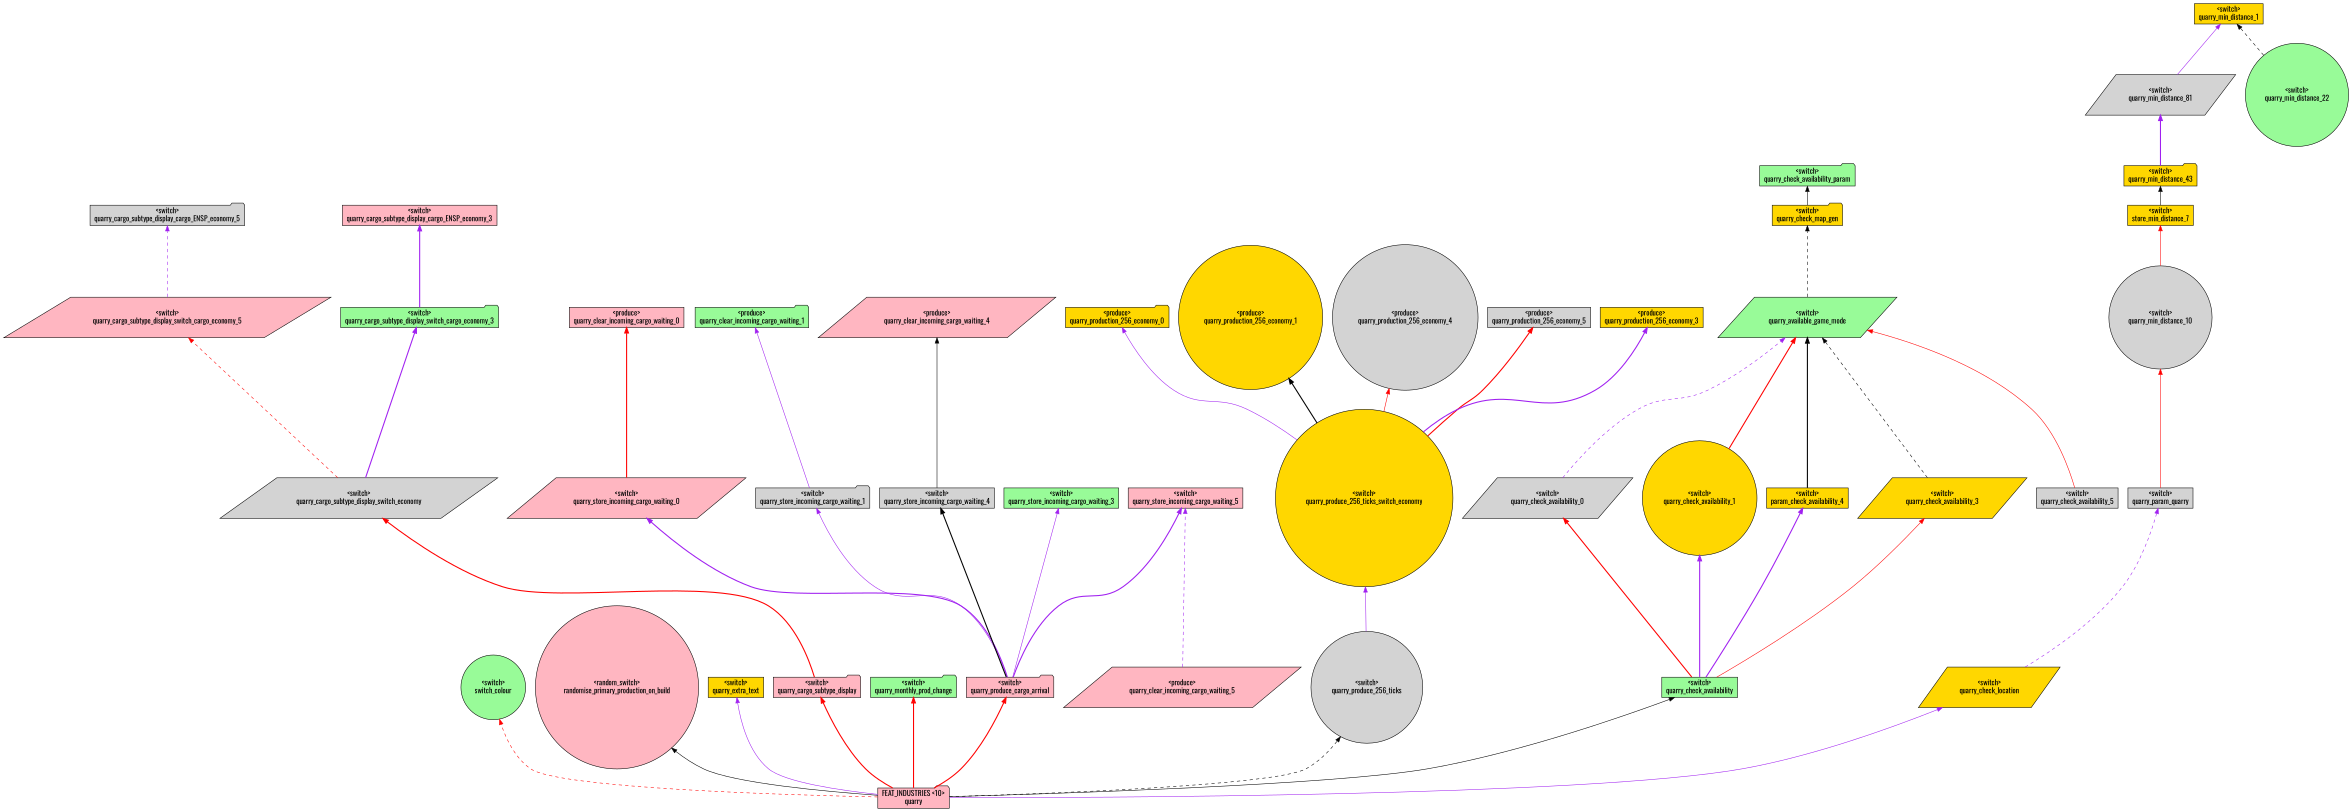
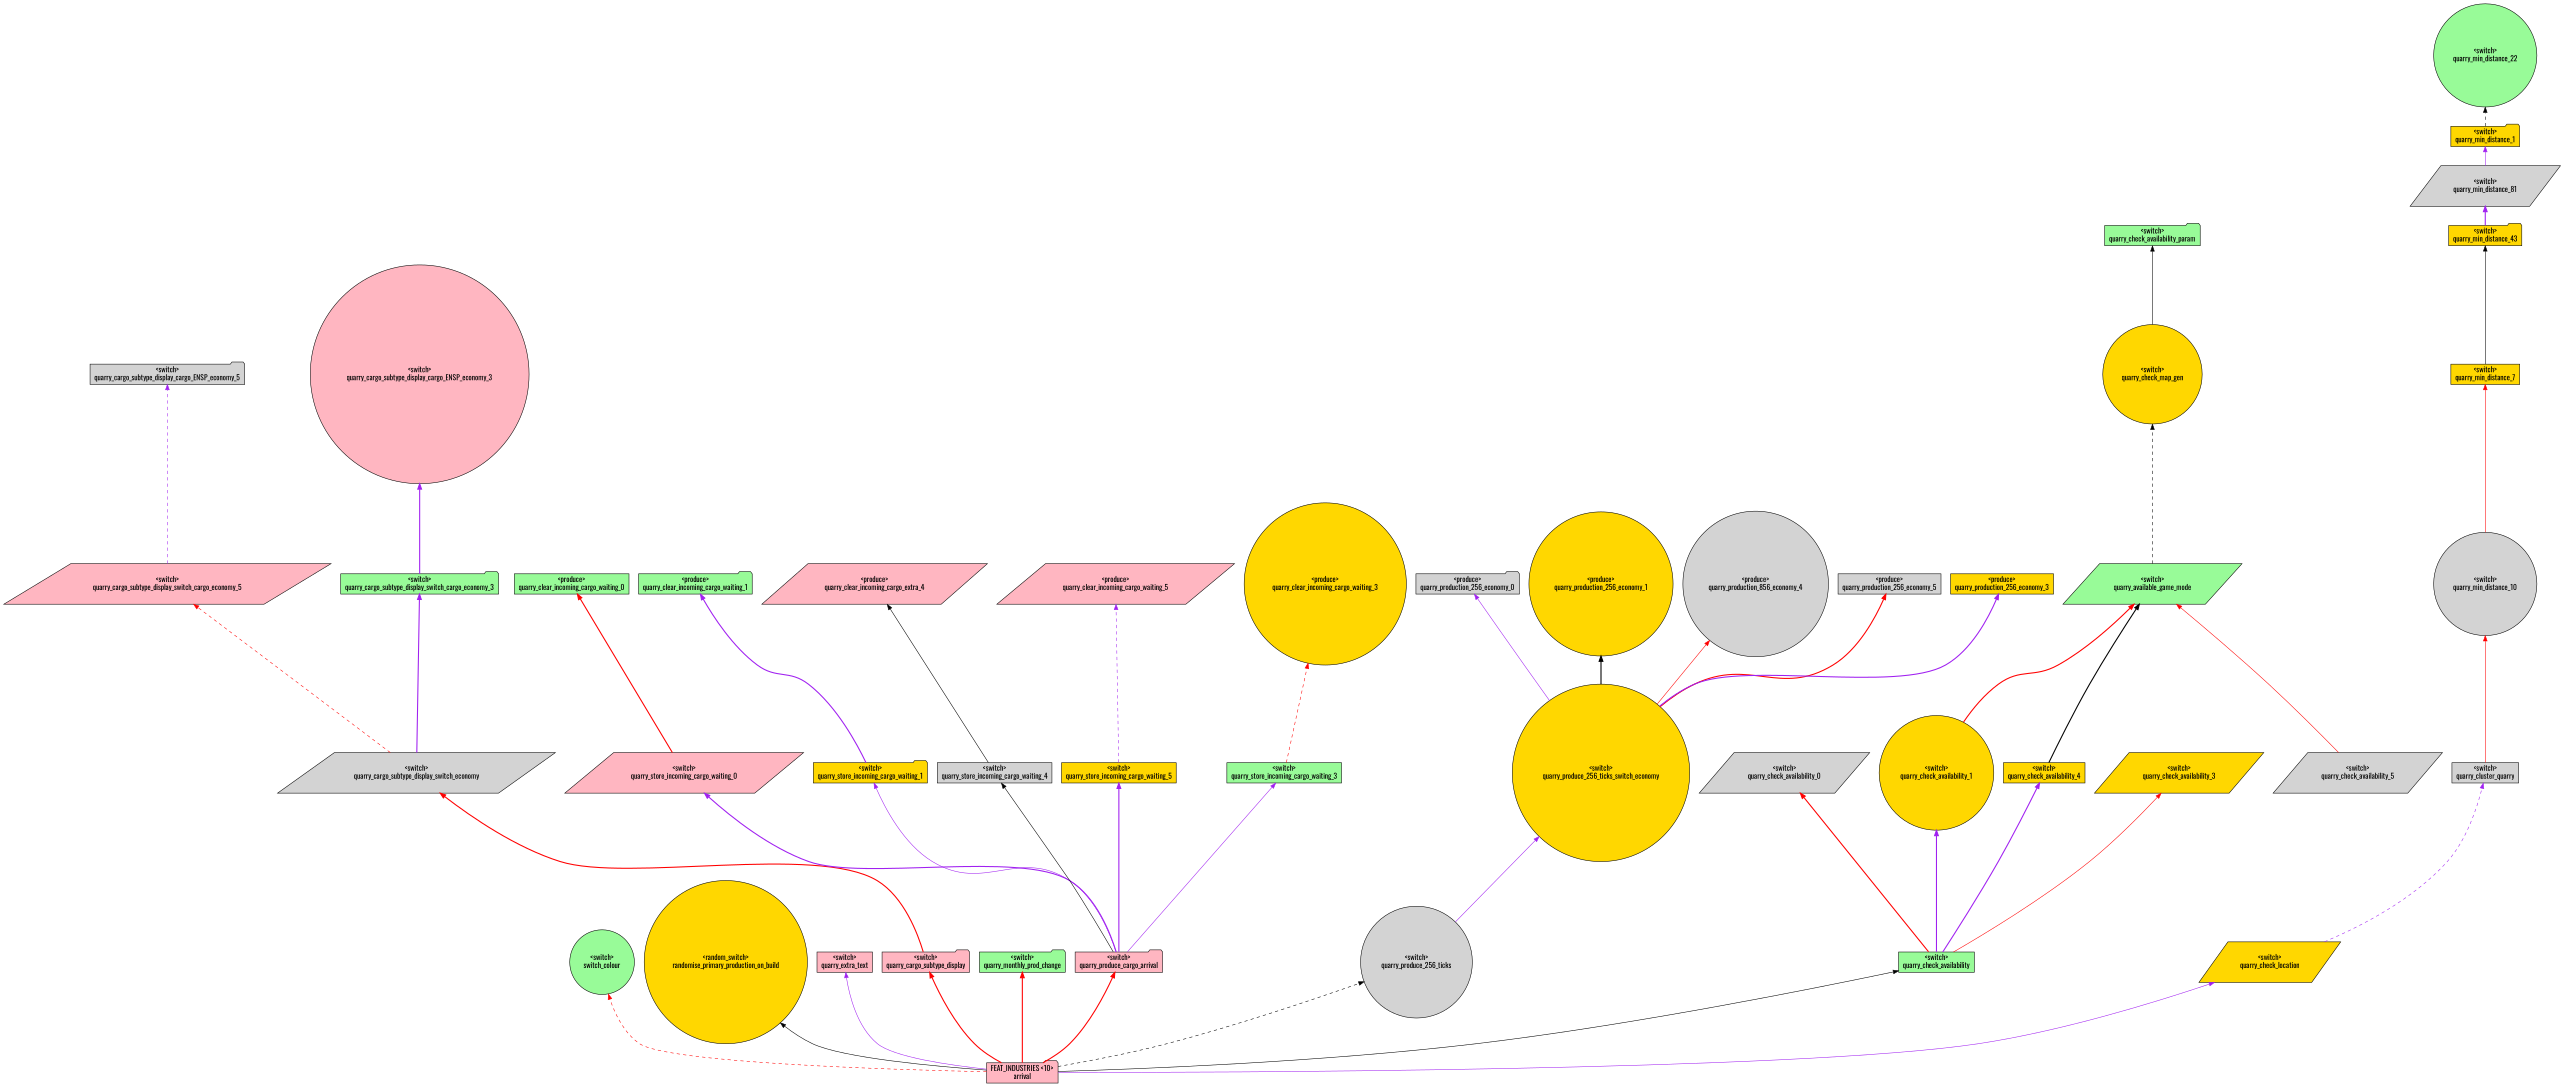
node "<switch> quarry_min_distance_1": shape box -> folder
edge "<switch> quarry_min_distance_22" -> "<switch> quarry_min_distance_1": reversed
node "<switch> quarry_cargo_subtype_display_cargo_ENSP_economy_3": shape box -> circle
node "<switch> quarry_check_map_gen": shape folder -> circle
node "<switch> store_min_distance_7": label "<switch> store_min_distance_7" -> "<switch> quarry_min_distance_7"
node "<produce> quarry_clear_incoming_cargo_waiting_0": fillcolor lightpink -> palegreen
node "<produce> quarry_clear_incoming_cargo_waiting_4": label "<produce> quarry_clear_incoming_cargo_waiting_4" -> "<produce> quarry_clear_incoming_cargo_extra_4"
node "<produce> quarry_production_256_economy_0": fillcolor gold -> lightgrey
node "<produce> quarry_production_256_economy_4": label "<produce> quarry_production_256_economy_4" -> "<produce> quarry_production_856_economy_4"
edge "<switch> quarry_check_availability_0" -> "<switch> quarry_available_game_mode": removed
edge "<switch> quarry_store_incoming_cargo_waiting_1" -> "<produce> quarry_clear_incoming_cargo_waiting_1": style solid -> bold
edge "<switch> quarry_check_availability_3" -> "<switch> quarry_available_game_mode": removed
node "<switch> quarry_store_incoming_cargo_waiting_1": fillcolor lightgrey -> gold
node "<switch> quarry_store_incoming_cargo_waiting_5": fillcolor lightpink -> gold
node "<switch> param_check_availability_4": label "<switch> param_check_availability_4" -> "<switch> quarry_check_availability_4"
node "<switch> quarry_check_availability_5": shape box -> parallelogram
node "<switch> quarry_param_quarry": label "<switch> quarry_param_quarry" -> "<switch> quarry_cluster_quarry"
node "<produce> quarry_clear_incoming_cargo_waiting_3": added
edge "<produce> quarry_clear_incoming_cargo_waiting_5" -> "<switch> quarry_store_incoming_cargo_waiting_5": reversed
edge "<switch> quarry_produce_cargo_arrival" -> "<switch> quarry_store_incoming_cargo_waiting_4": style bold -> solid
node "<random_switch> randomise_primary_production_on_build": fillcolor lightpink -> gold
node "<switch> quarry_extra_text": fillcolor gold -> lightpink
node "FEAT_INDUSTRIES <10> quarry": label "FEAT_INDUSTRIES <10> quarry" -> "FEAT_INDUSTRIES <10> arrival"
